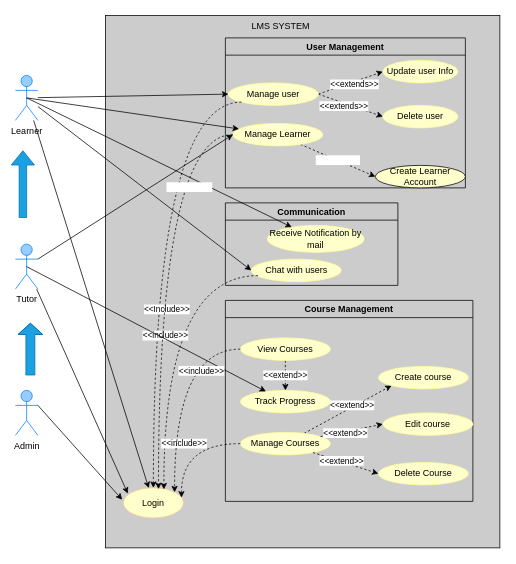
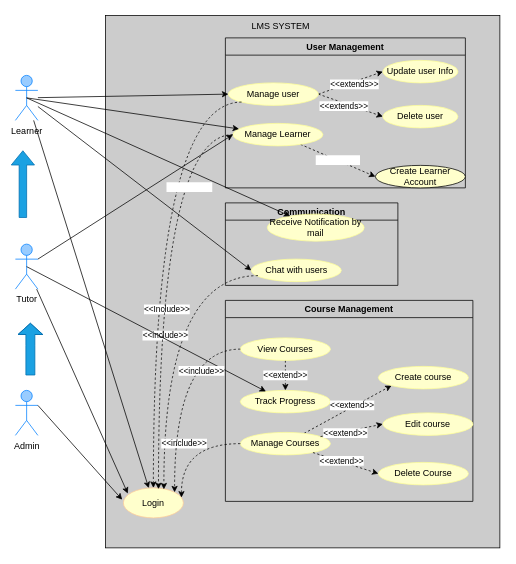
node "Receive Notification by mail": moved (316, 239) -> (316, 228)
